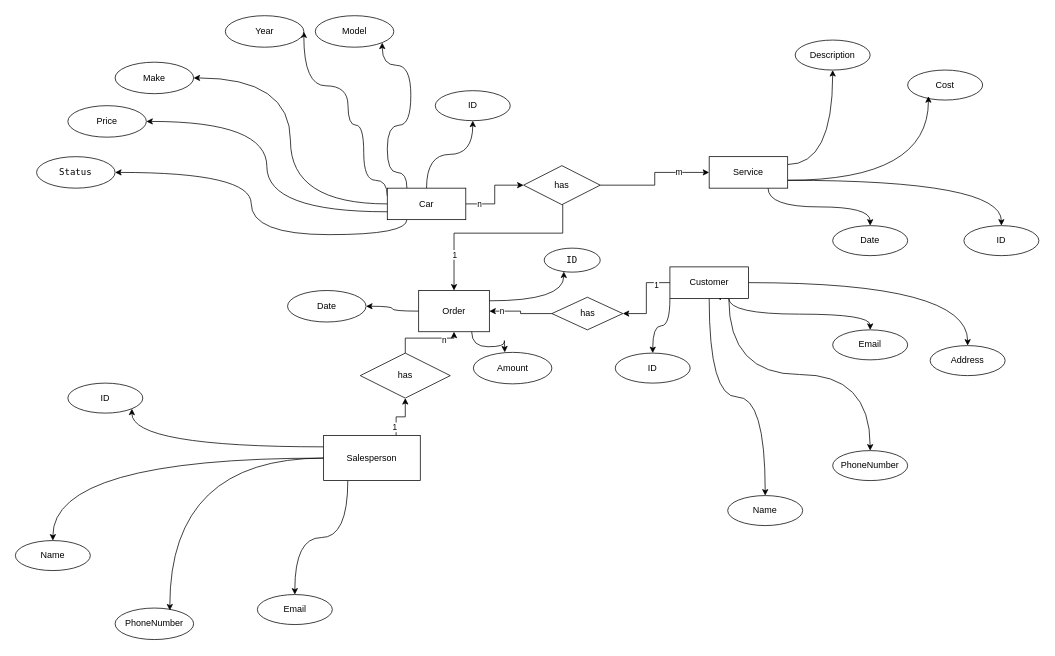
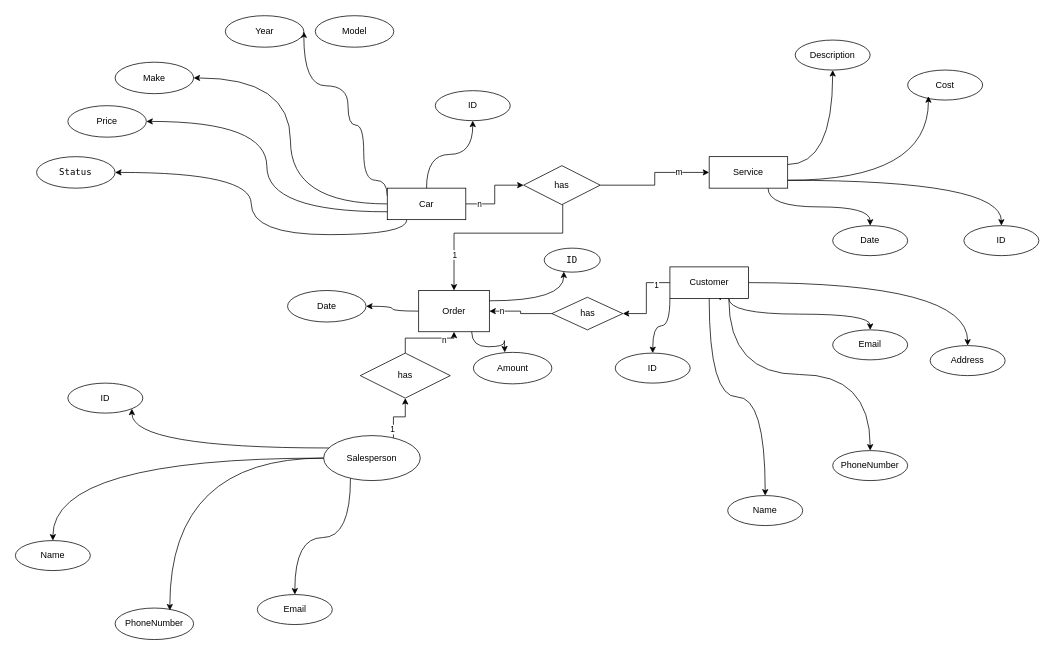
edge "Car" -> "Model": removed
node "Salesperson": shape rectangle -> ellipse
